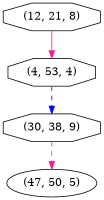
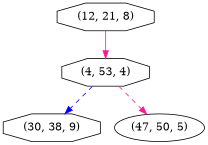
edge "(30, 38, 9)" -> "(47, 50, 5)": now "(4, 53, 4)" -> "(47, 50, 5)"
